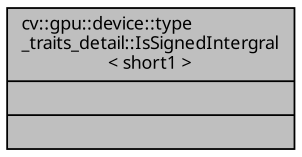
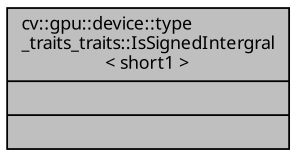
node "cv::gpu::device::type": text "_traits_detail::IsSignedIntergral" -> "_traits_traits::IsSignedIntergral"
